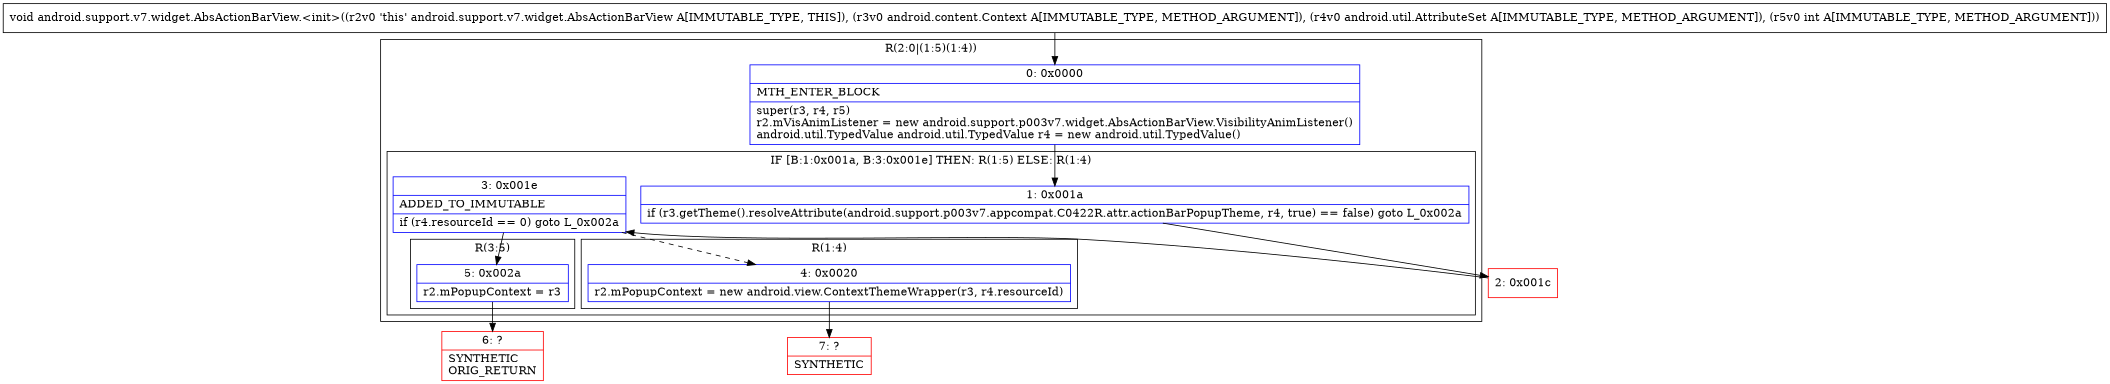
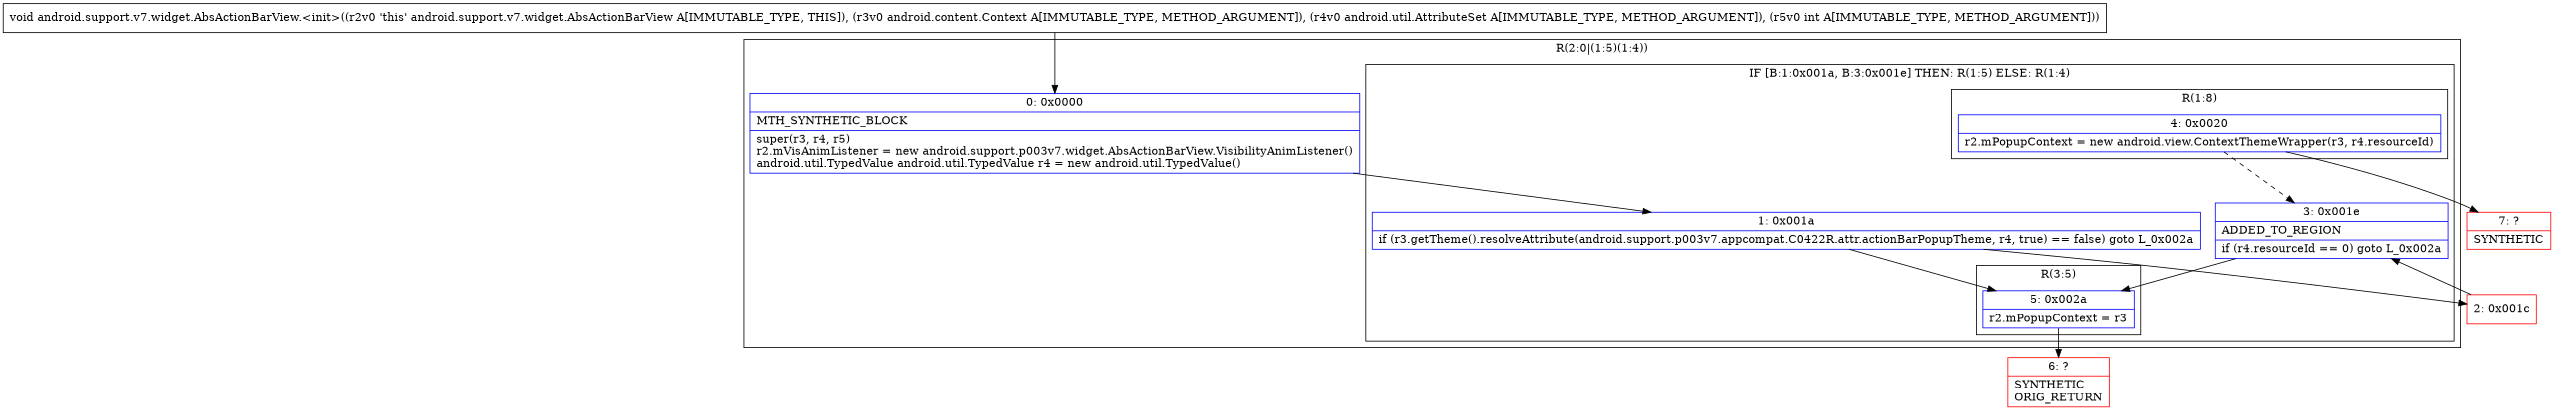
node "0: 0x0000": text "MTH_ENTER_BLOCK" -> "MTH_SYNTHETIC_BLOCK"
node "3: 0x001e": text "ADDED_TO_IMMUTABLE" -> "ADDED_TO_REGION"
edge "3: 0x001e" -> "4: 0x0020": reversed
cluster "R(1:4)": label "R(1:4)" -> "R(1:8)"
edge "1: 0x001a" -> "5: 0x002a": added
